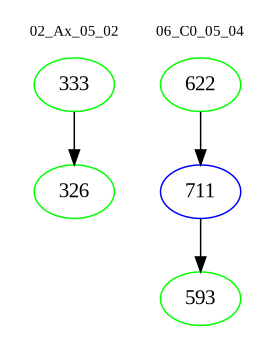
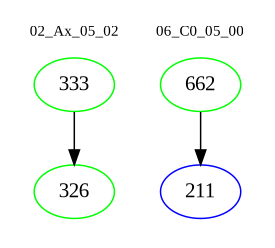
cluster "06_C0_05_04": label "06_C0_05_04" -> "06_C0_05_00"
node "622": label "622" -> "662"
node "711": label "711" -> "211"
node "593": removed
